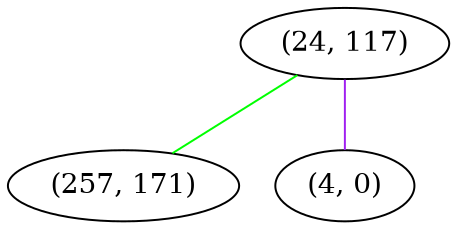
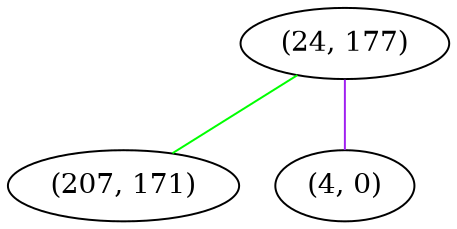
node "(24, 117)": label "(24, 117)" -> "(24, 177)"
node "(257, 171)": label "(257, 171)" -> "(207, 171)"
